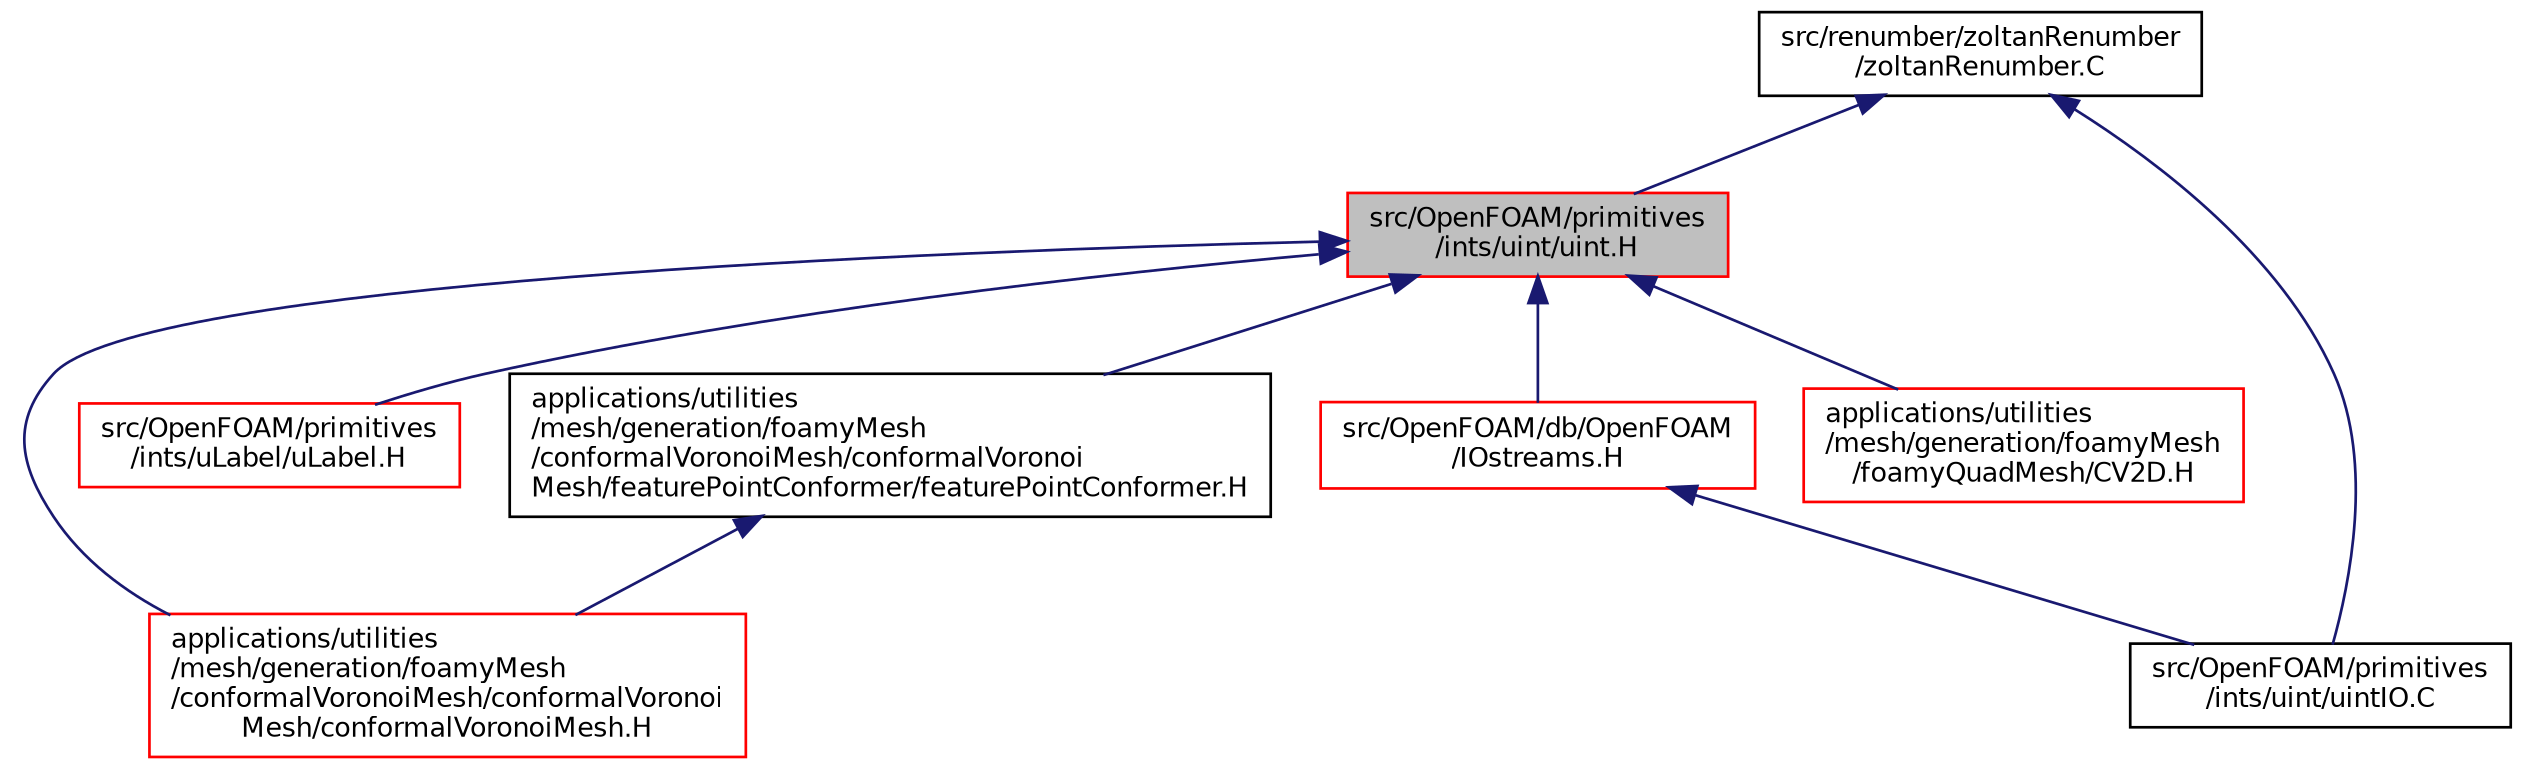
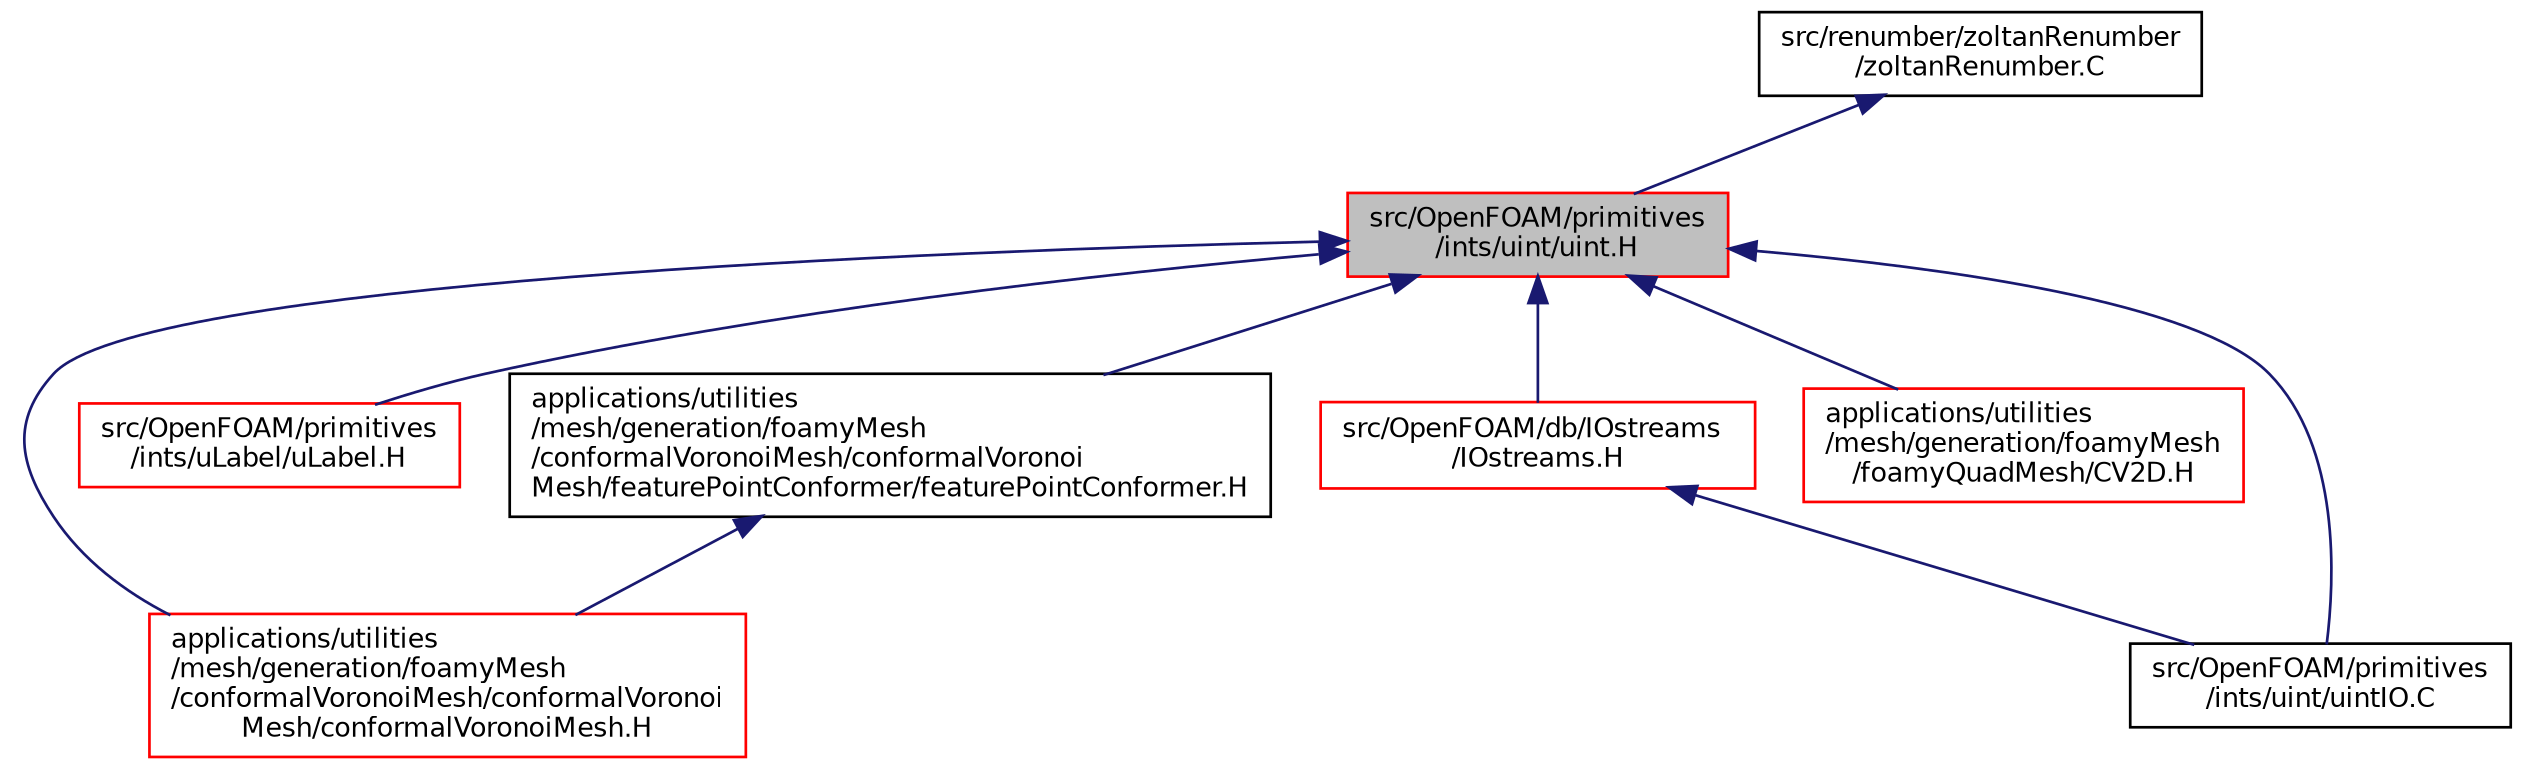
edge "src/OpenFOAM/primitives /ints/uint/uintIO.C" -> "src/renumber/zoltanRenumber /zoltanRenumber.C": now "src/OpenFOAM/primitives /ints/uint/uintIO.C" -> "src/OpenFOAM/primitives /ints/uint/uint.H"
node "src/OpenFOAM/db/OpenFOAM /IOstreams.H": label "src/OpenFOAM/db/OpenFOAM /IOstreams.H" -> "src/OpenFOAM/db/IOstreams /IOstreams.H"
